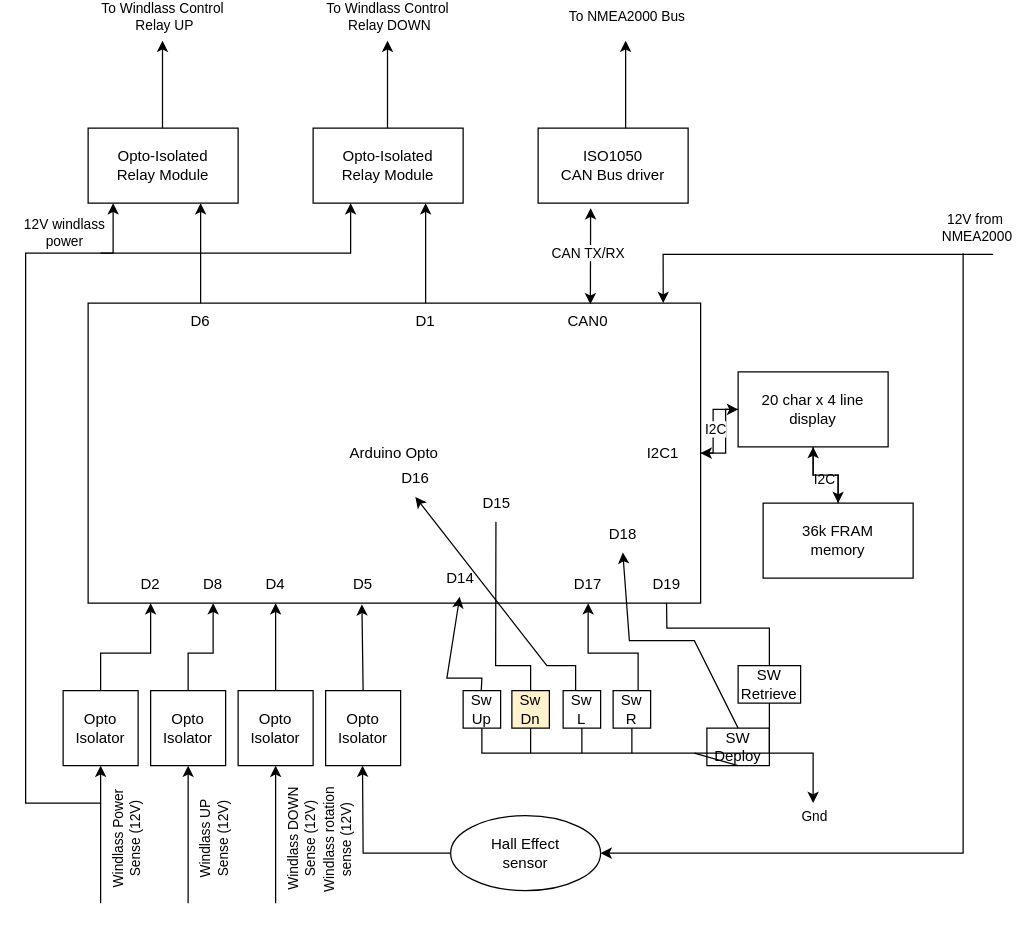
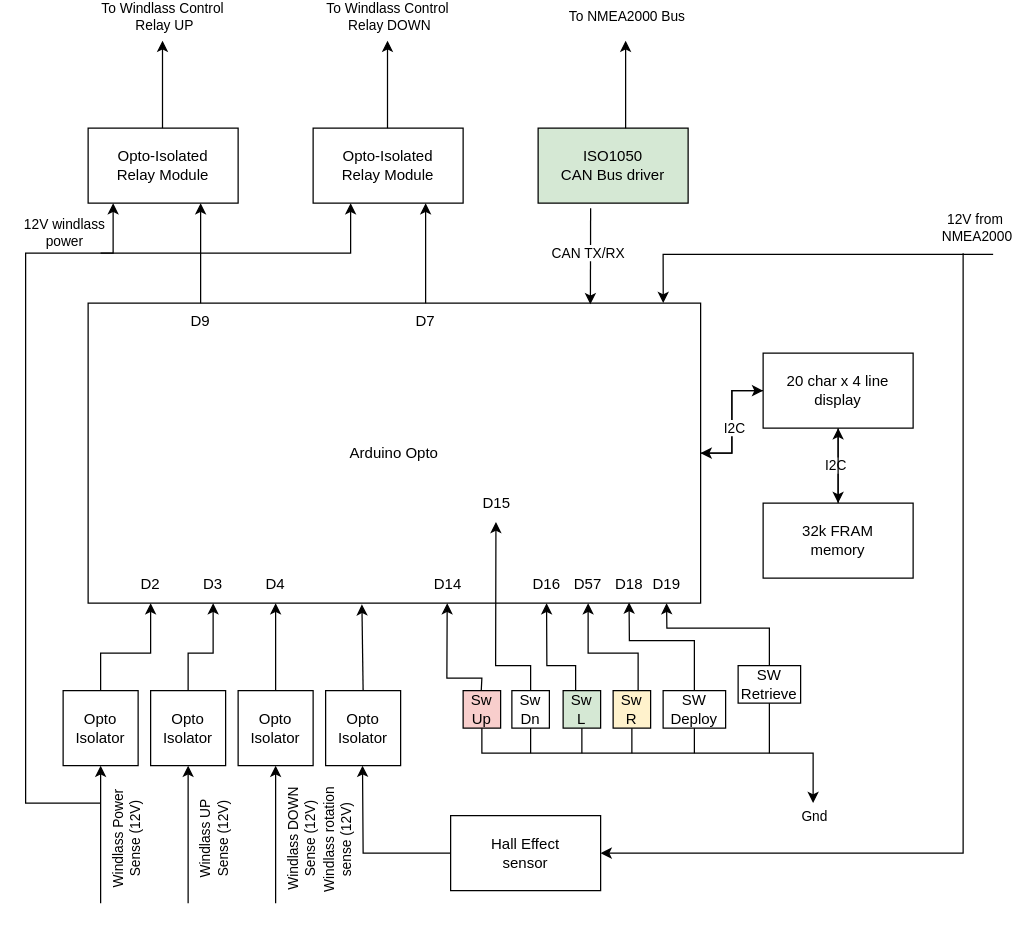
node "ISO1050 CAN Bus driver": fillcolor #ffffff -> #d5e8d4
edge "ISO1050 CAN Bus driver" -- "Arduino Opto": arrowhead classic -> none
node "D6": label "D6" -> "D9"
node "D1": label "D1" -> "D7"
node "CAN0": removed
node "20 char x 4 line display": moved (813, 409) -> (838, 391)
node "I2C1": removed
node "D16": moved (415, 478) -> (547, 584)
edge "D15" -- "Sw Dn": arrowhead none -> classic
node "D18": moved (623, 534) -> (629, 584)
node "36k FRAM memory": label "36k FRAM memory" -> "32k FRAM memory"
node "D14": moved (460, 578) -> (447, 584)
node "D8": label "D8" -> "D3"
node "D5": removed
node "D17": label "D17" -> "D57"
edge "D19" -- "SW Retrieve": arrowhead none -> classic
node "Sw Up": fillcolor #ffffff -> #f8cecc
node "Sw Dn": fillcolor #fff2cc -> #ffffff
node "Sw L": fillcolor #ffffff -> #d5e8d4
node "Sw R": fillcolor #ffffff -> #fff2cc
node "SW Deploy": moved (738, 747) -> (694, 709)
node "Hall Effect sensor": shape ellipse -> rectangle
